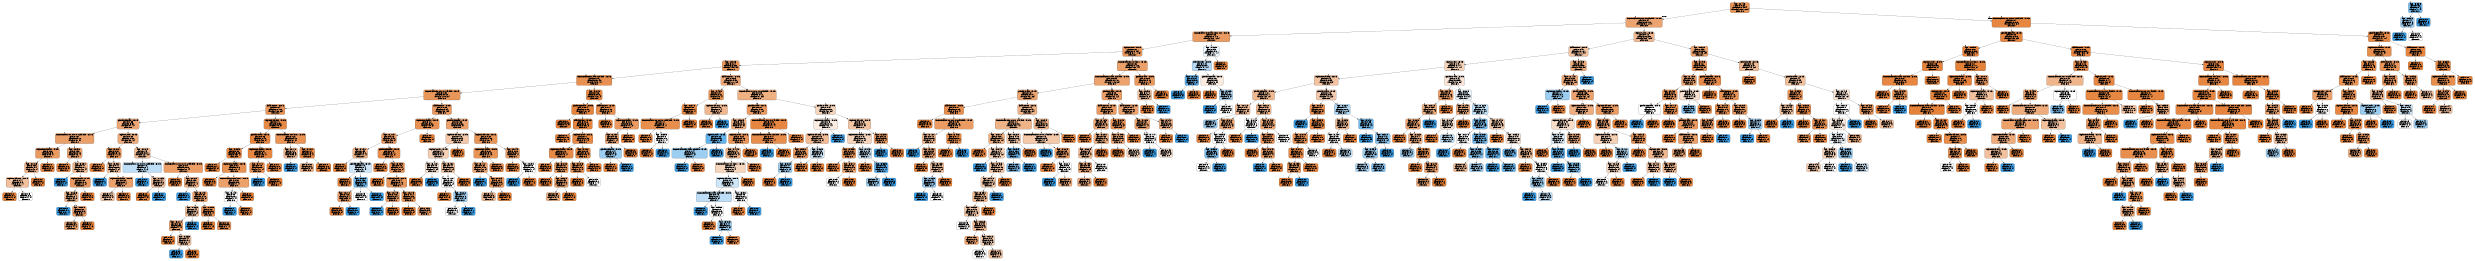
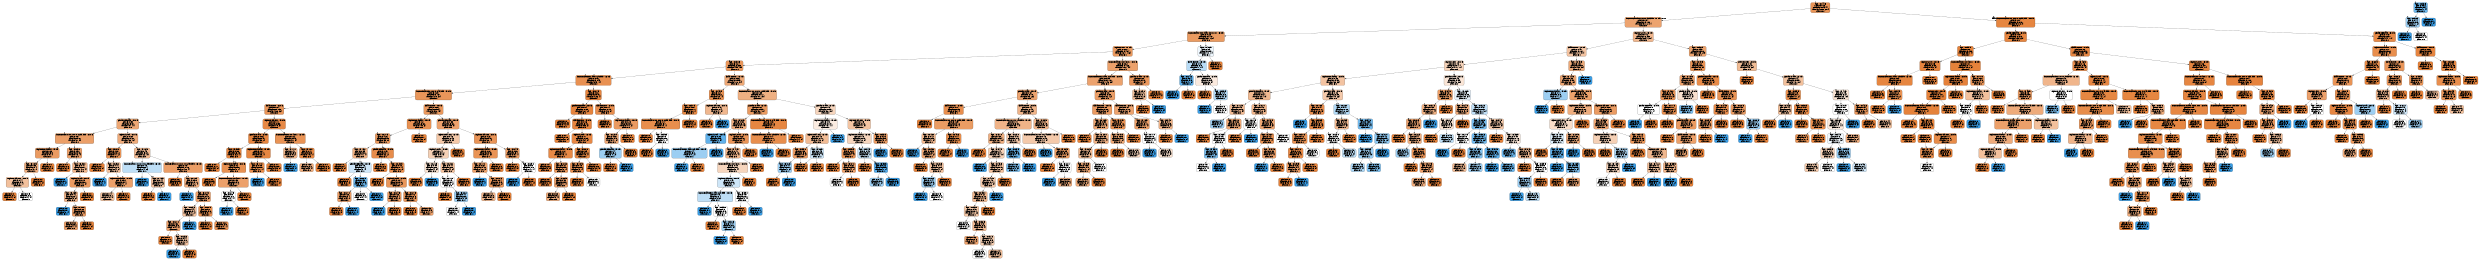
edge "age <= 73.5 gini = 0.18 samples = 7 value = [9, 1] class = o" -> "gini = 0.0 samples = 5 value = [8, 0] class = o": reversed
node "gini = 0.0 samples = 2 value = [0, 3] class = w": fillcolor #399de5 -> #eca572
